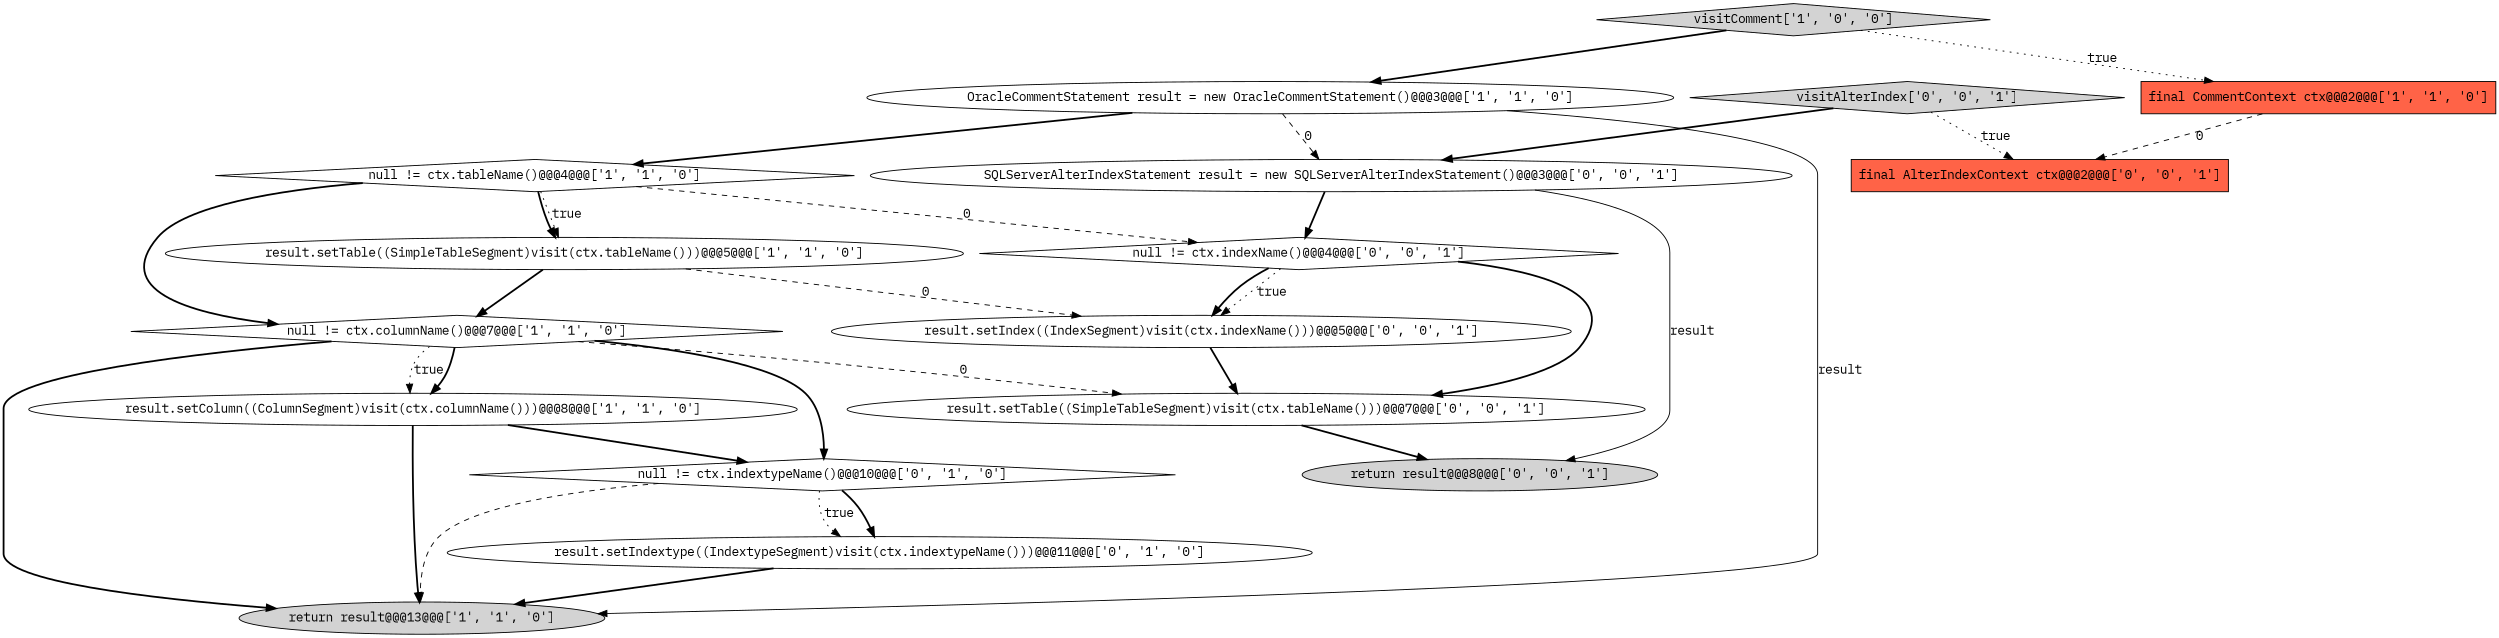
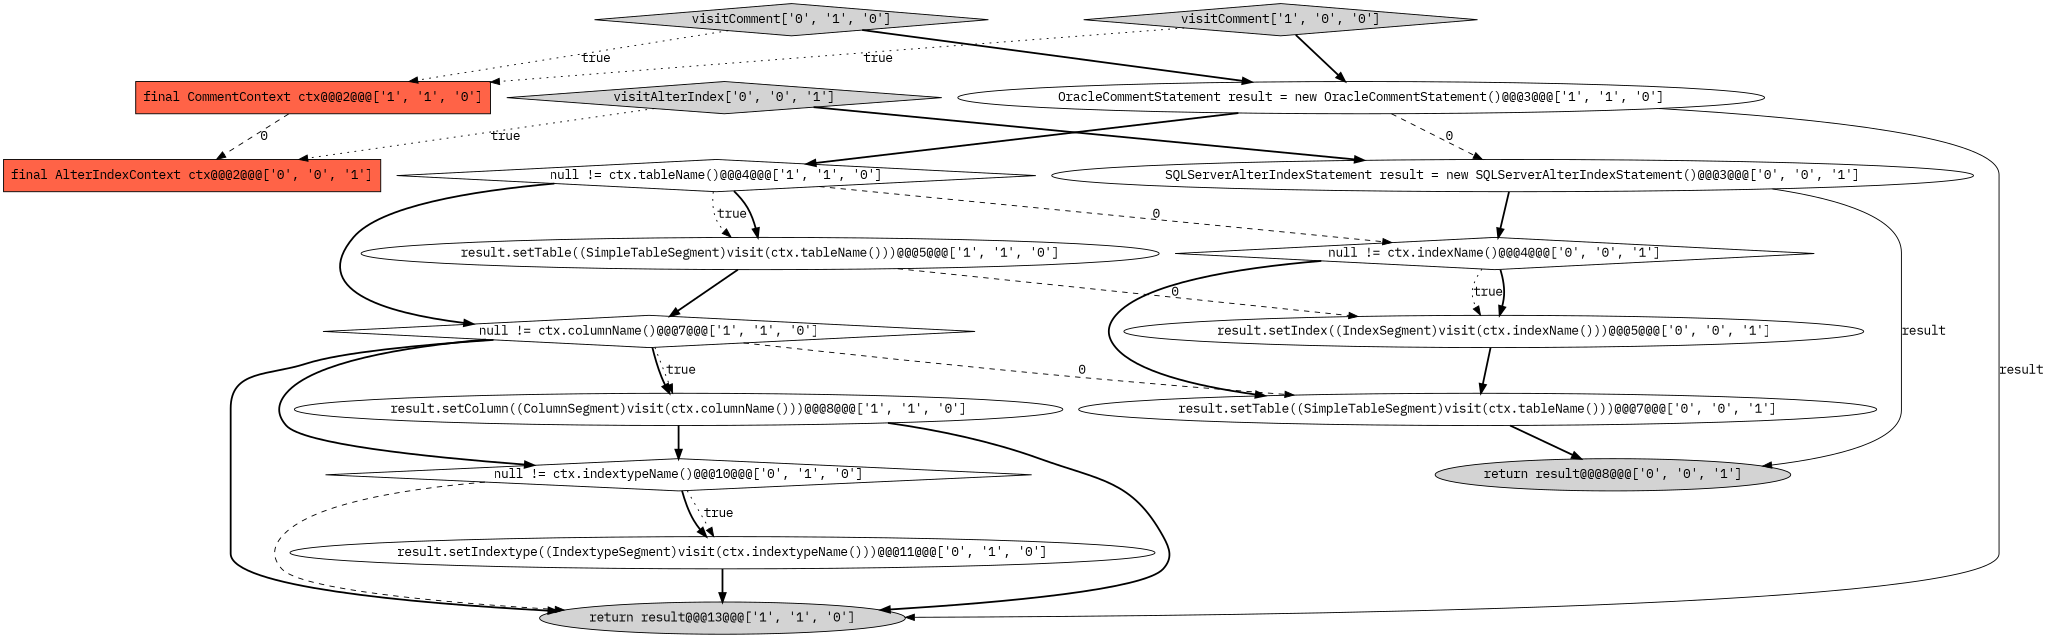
node "visitComment['0', '1', '0']": added
